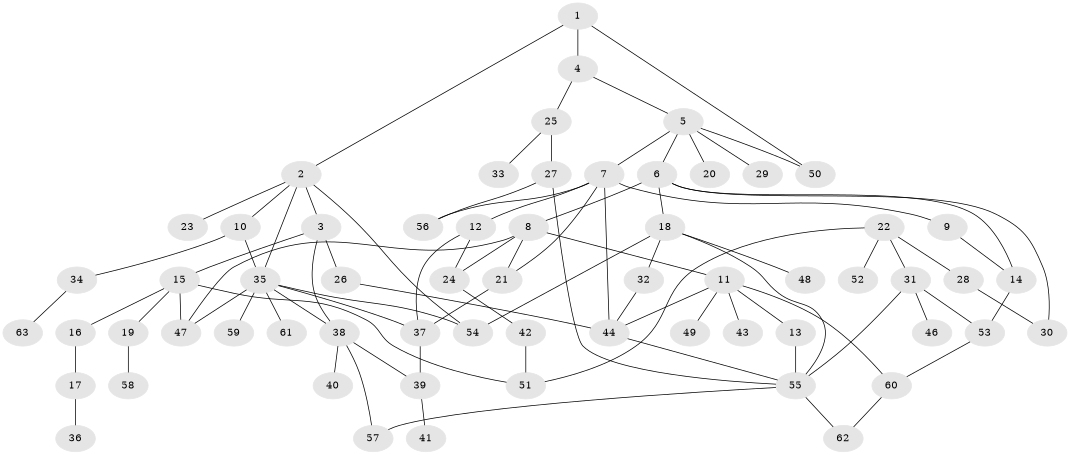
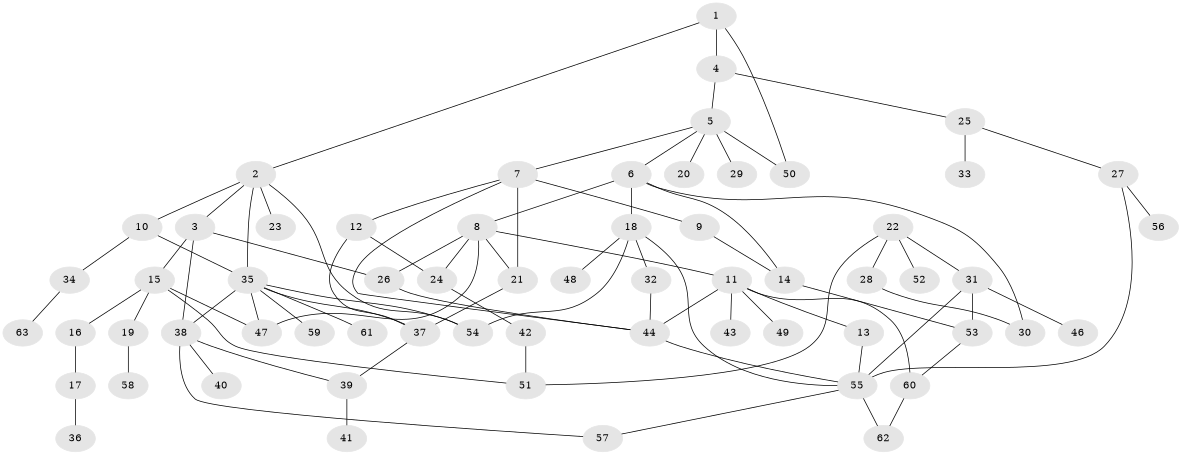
edge "7" -- "56": removed
edge "8" -- "26": added
